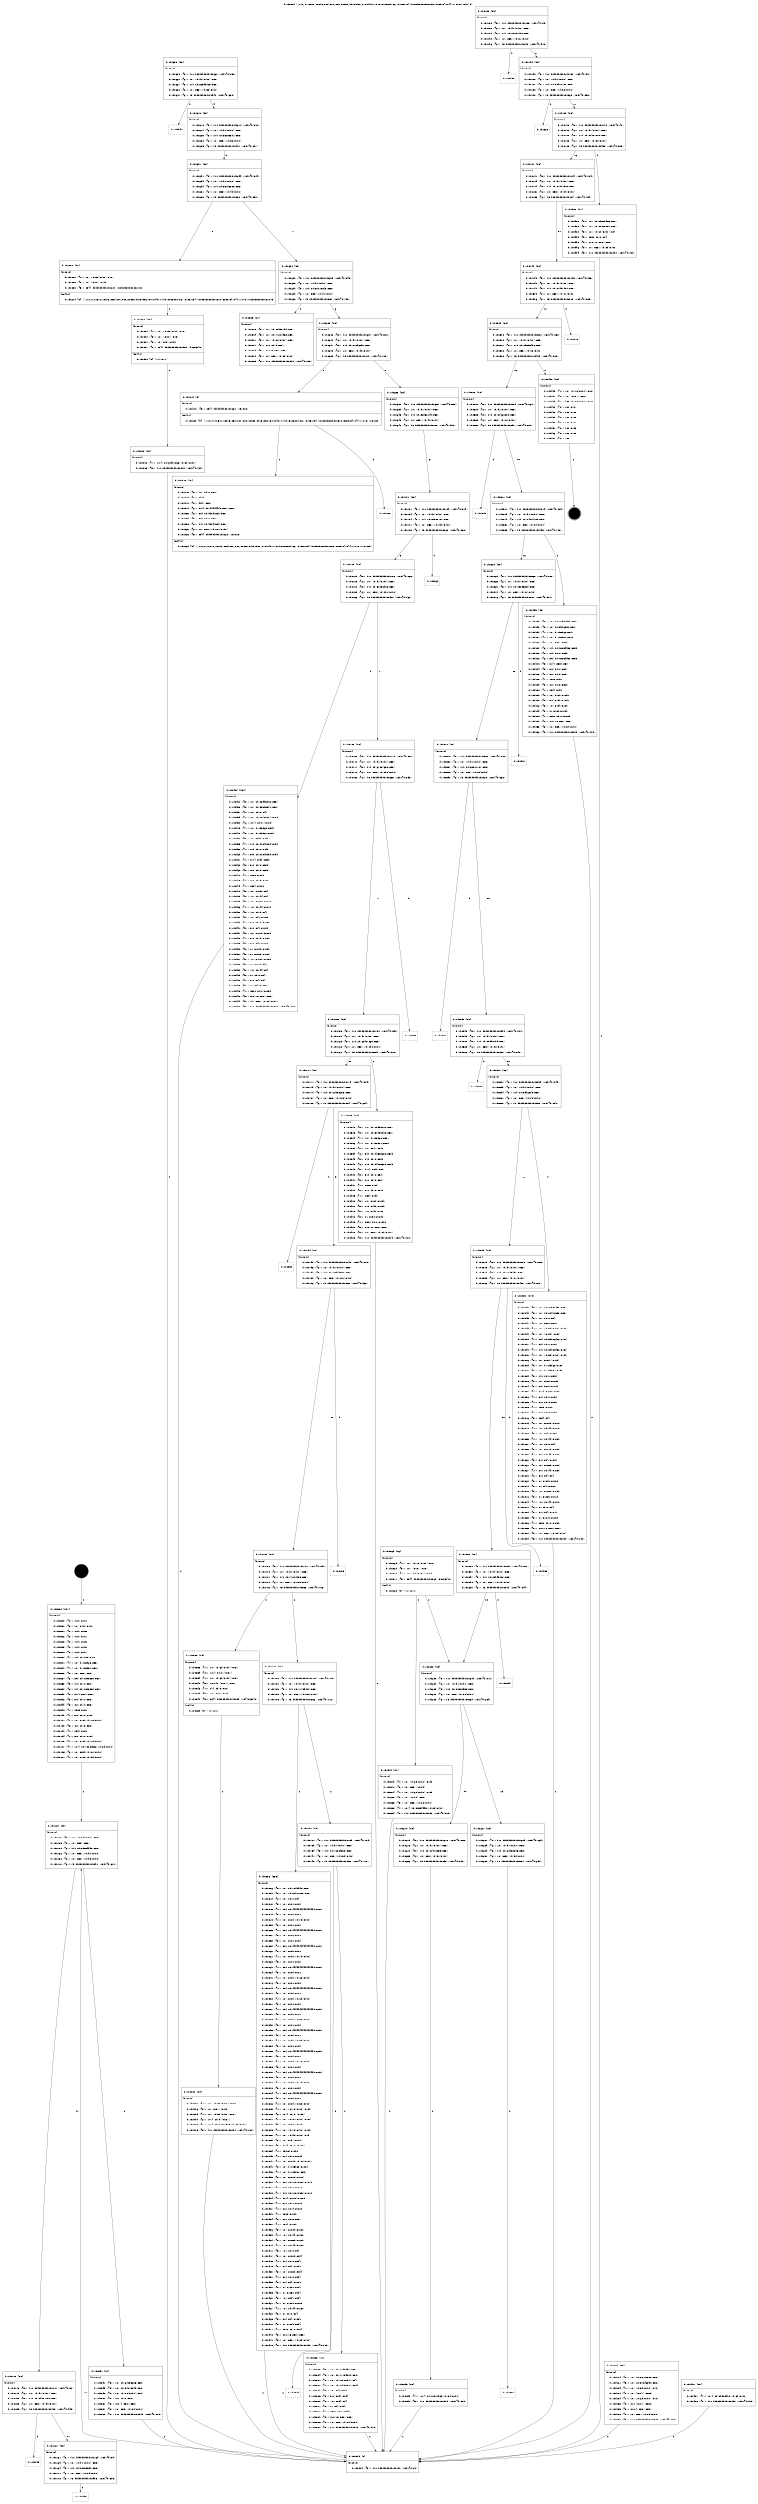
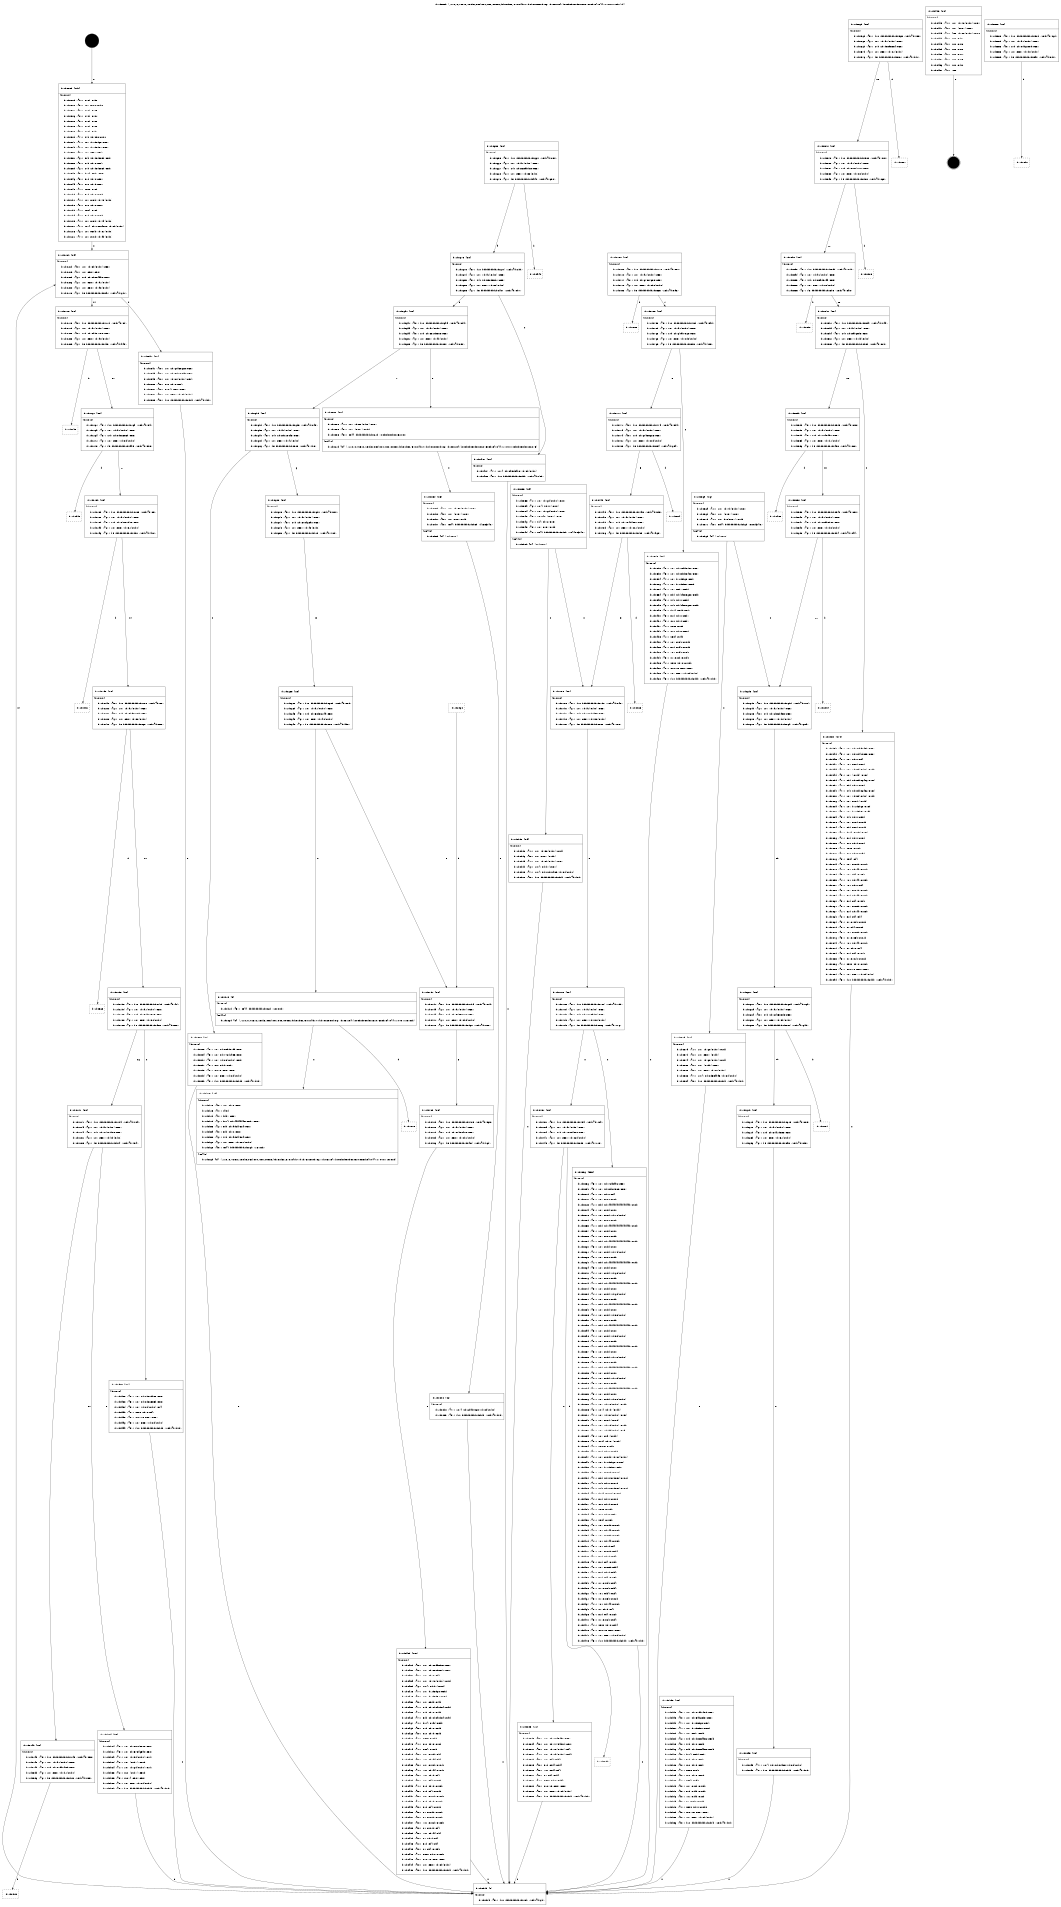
node "0x40150c [28]": removed
edge "0x401678 [28]" -> "0x401fc7 [12]": added, label "1"
edge "0x4016cc [28]" -> "0x401b40 [5]": now "0x4016e8 [28]" -> "0x401b40 [5]"
edge "0x401464 [28]" -> "0x401480 [28]": added, label "17"
node "0x401544 [28]": removed
edge "0x401704 [28]" -> "0x40206c": reversed
edge "0x401720 [28]" -> "0x40173c [28]": removed, label "4"
edge "0x4014d4 [28]" -> "0x401b1f [33]": added, label "2"
edge "0x401aca [27]" -> "0x4020d0 [5]": added, label "1"
edge "0x4017ac [28]" -> "0x401ae5 [29]": reversed
edge "0x401608 [28]" -> "0x401640 [28]": now "0x401624 [28]" -> "0x401640 [28]"
